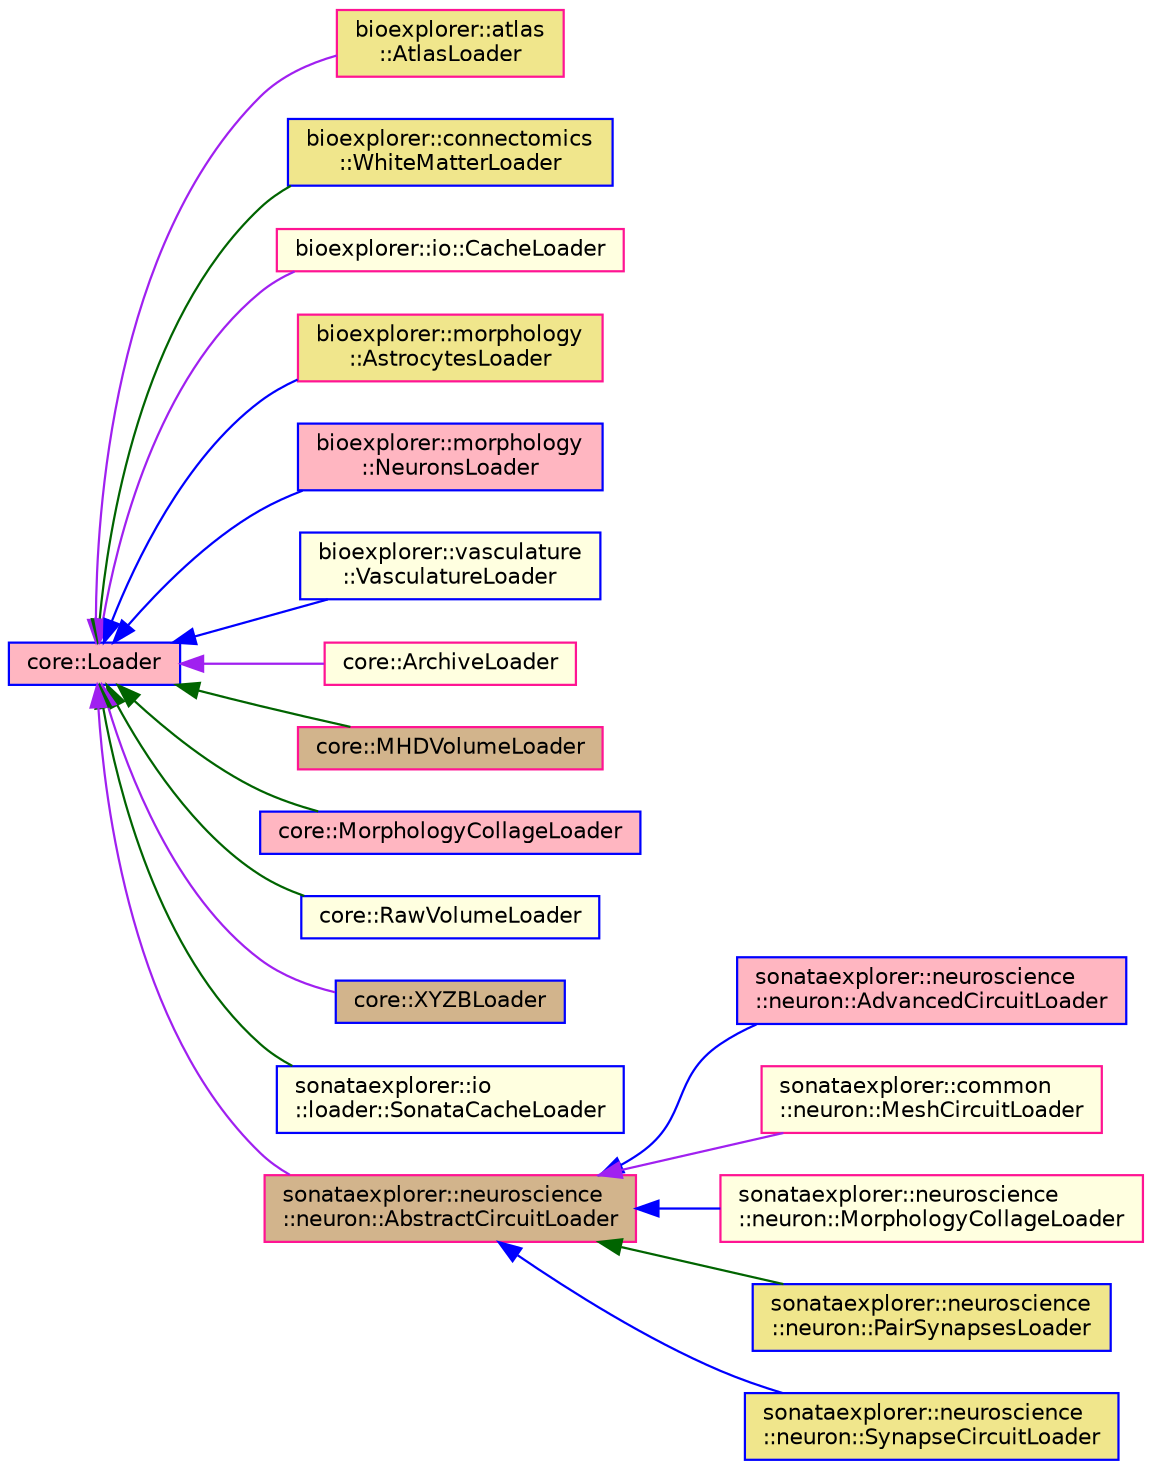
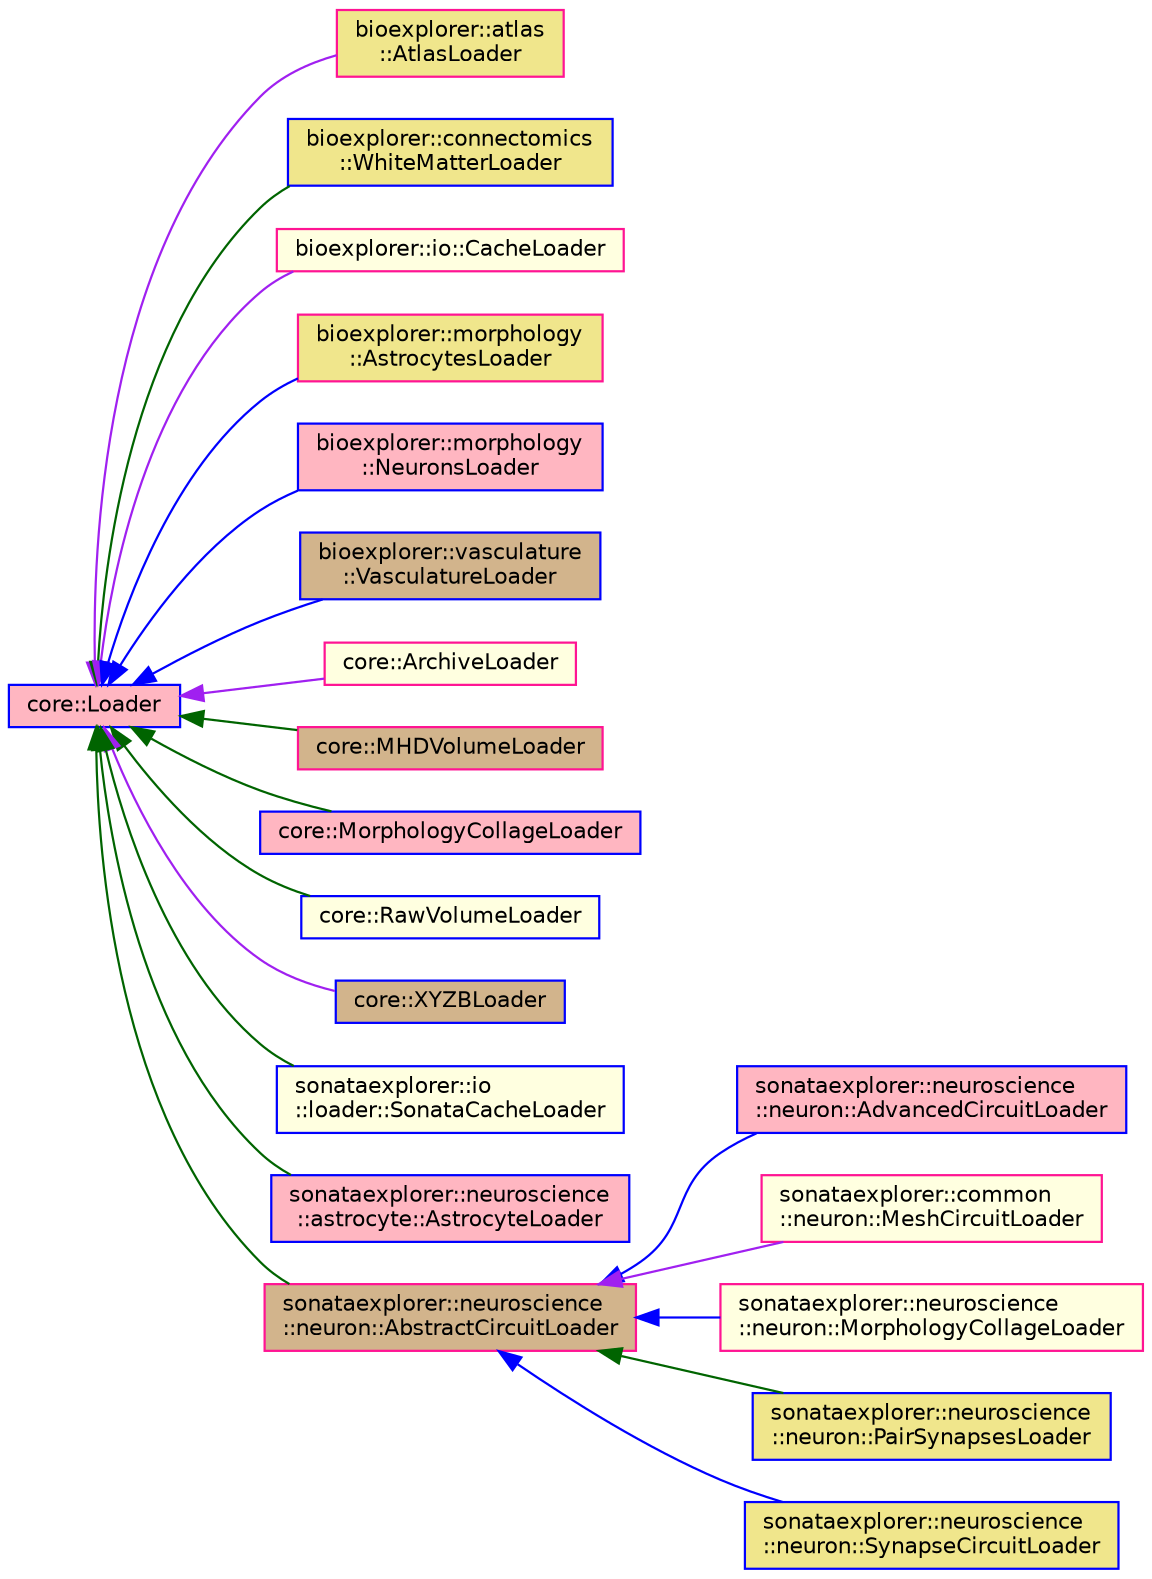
node "bioexplorer::vasculature ::VasculatureLoader": fillcolor lightyellow -> tan
edge "sonataexplorer::neuroscience ::neuron::AbstractCircuitLoader" -> "core::Loader": color purple -> darkgreen
node "sonataexplorer::neuroscience ::astrocyte::AstrocyteLoader": added
